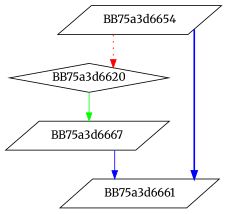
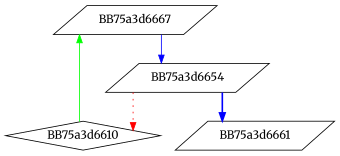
node "BB75a3d6620": label "BB75a3d6620" -> "BB75a3d6610"
edge "BB75a3d6667" -> "BB75a3d6661": now "BB75a3d6667" -> "BB75a3d6654"
